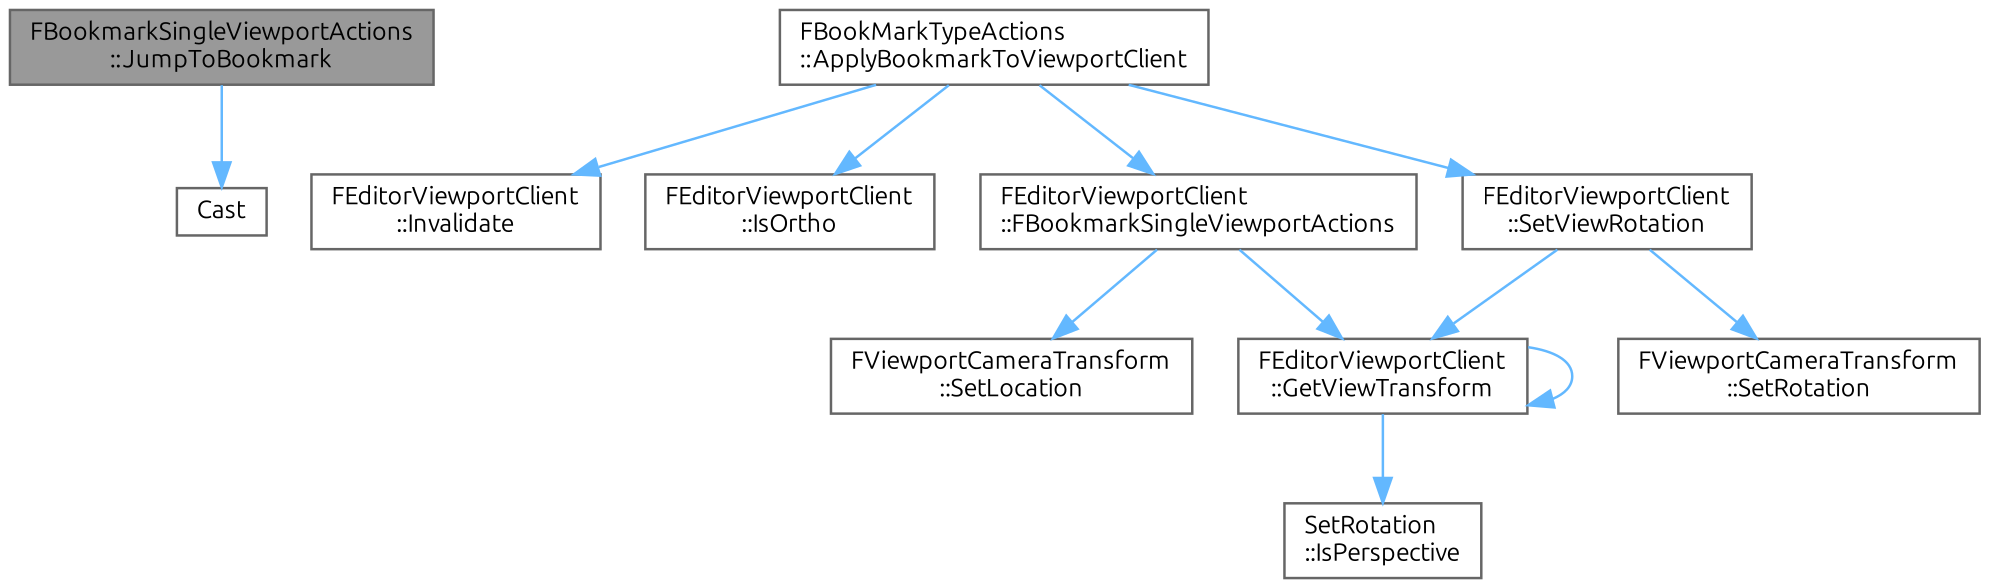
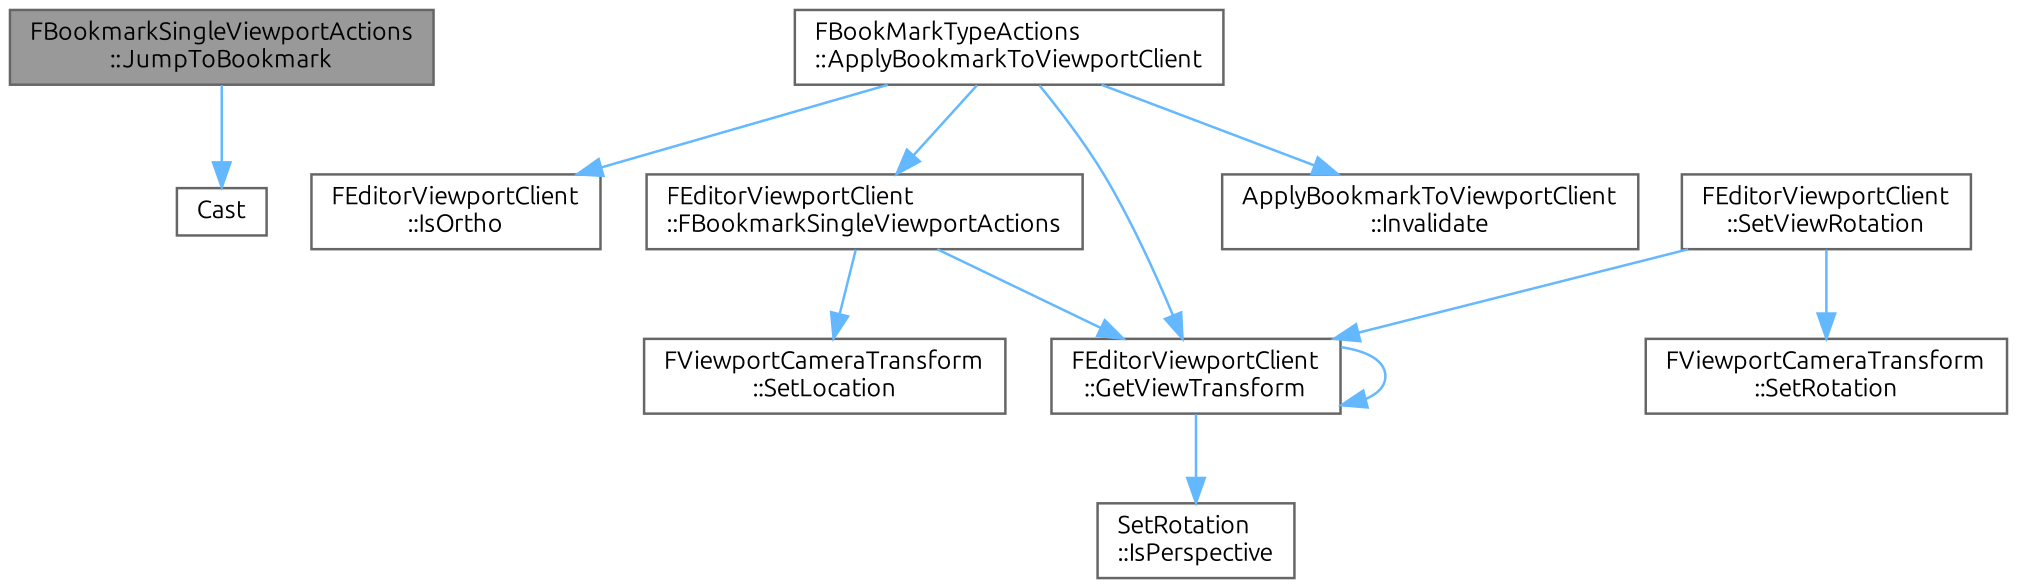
edge "FBookMarkTypeActions ::ApplyBookmarkToViewportClient" -> "FEditorViewportClient ::SetViewRotation": now "FBookMarkTypeActions ::ApplyBookmarkToViewportClient" -> "FEditorViewportClient ::GetViewTransform"
node "FEditorViewportClient ::Invalidate": label "FEditorViewportClient ::Invalidate" -> "ApplyBookmarkToViewportClient ::Invalidate"
